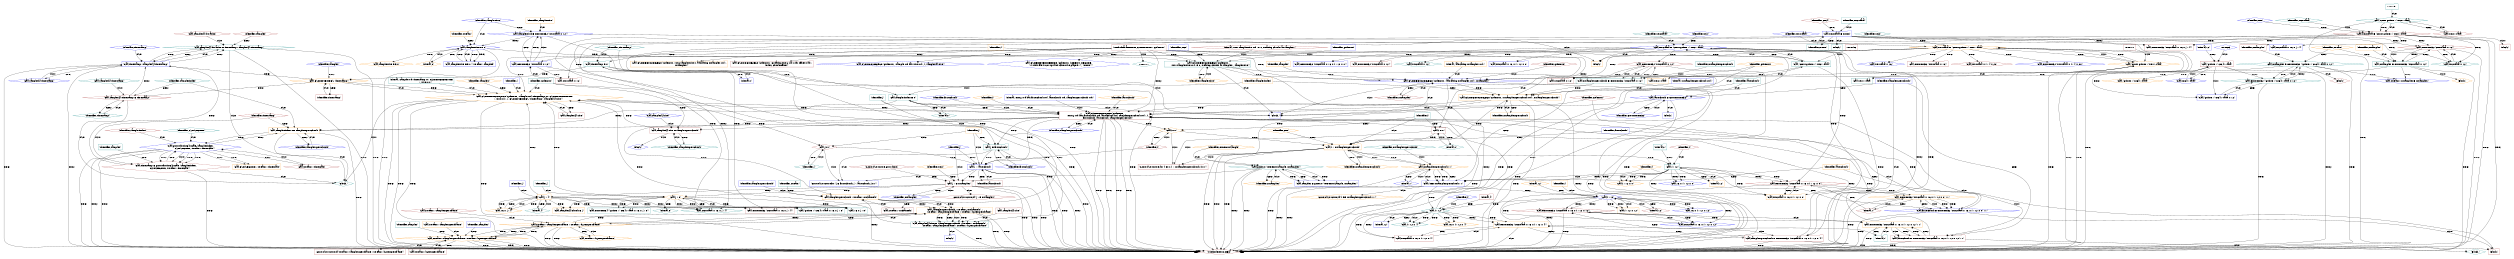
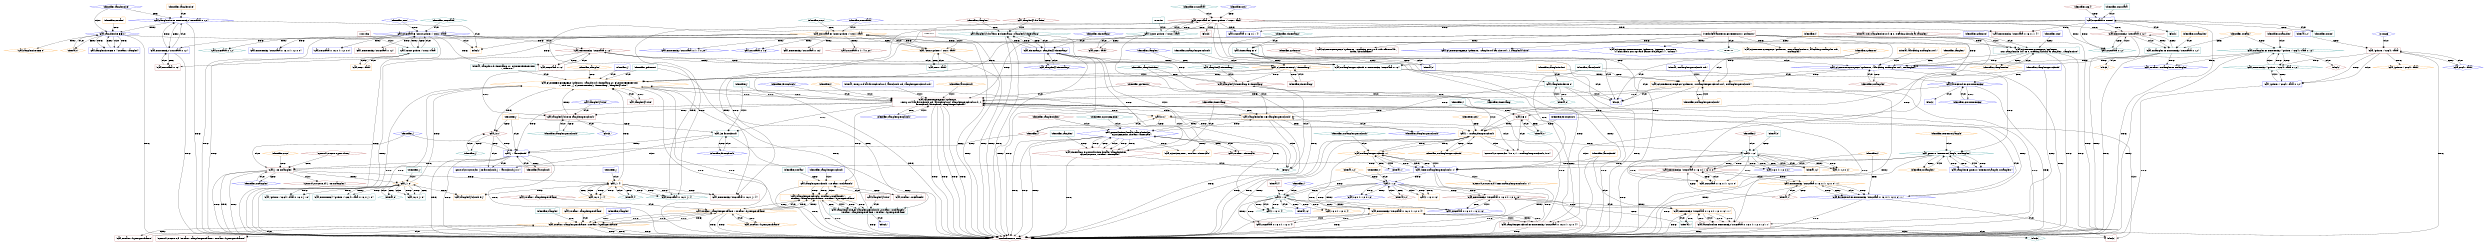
edge "(Call,stco_data = (const guint8 *) stco->data)" -> "(Call,(const guint8 *) stco->data)": added, label "CFG:"
edge "(Literal,8)" -> "(Call,j * 8)": added, label "AST:"
edge "(Call,QT_UINT32 (stsc_data + 16 + i * 12 + 4))" -> "(MethodReturn,RET)": label "AST: " -> "DDG: "
edge "(Call,QT_UINT32 ((guint8 *) co64->data + 12))" -> "(MethodReturn,RET)": now "(Call,(guint8 *) co64->data + 12)" -> "(MethodReturn,RET)"
